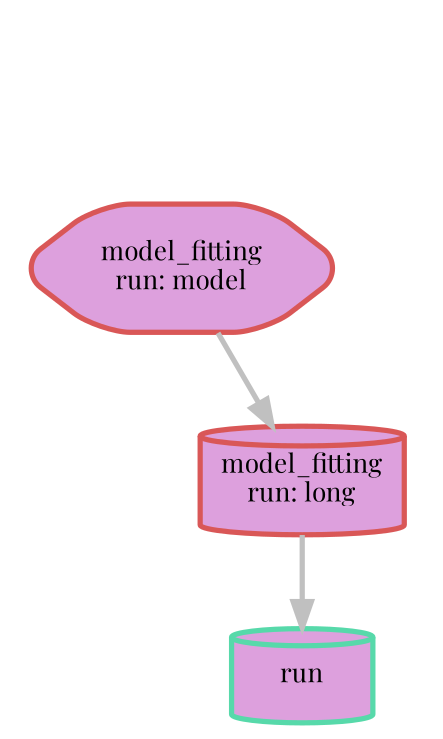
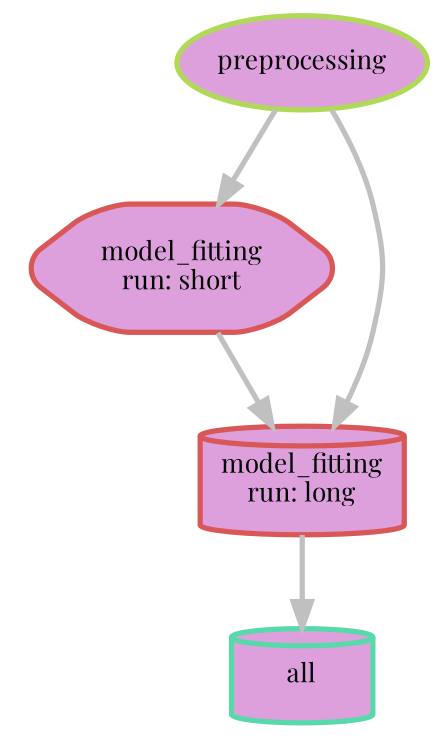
node "preprocessing": added
node "model_fitting run: model": label "model_fitting run: model" -> "model_fitting run: short"
node "run": label "run" -> "all"
